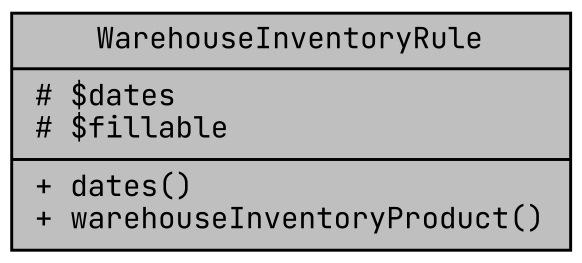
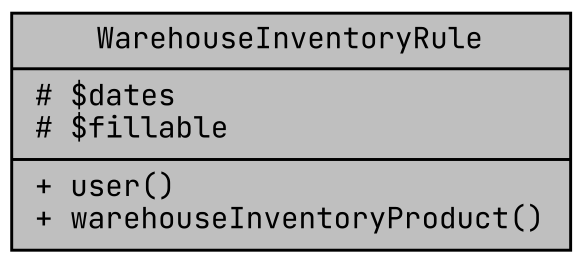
node "WarehouseInventoryRule": text "+ dates()" -> "+ user()"
